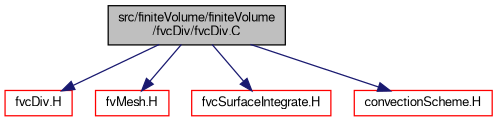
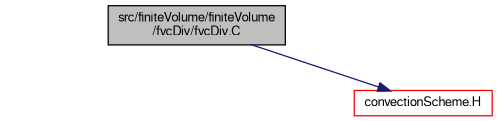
node "fvcDiv.H": removed
node "fvMesh.H": removed
node "fvcSurfaceIntegrate.H": removed
